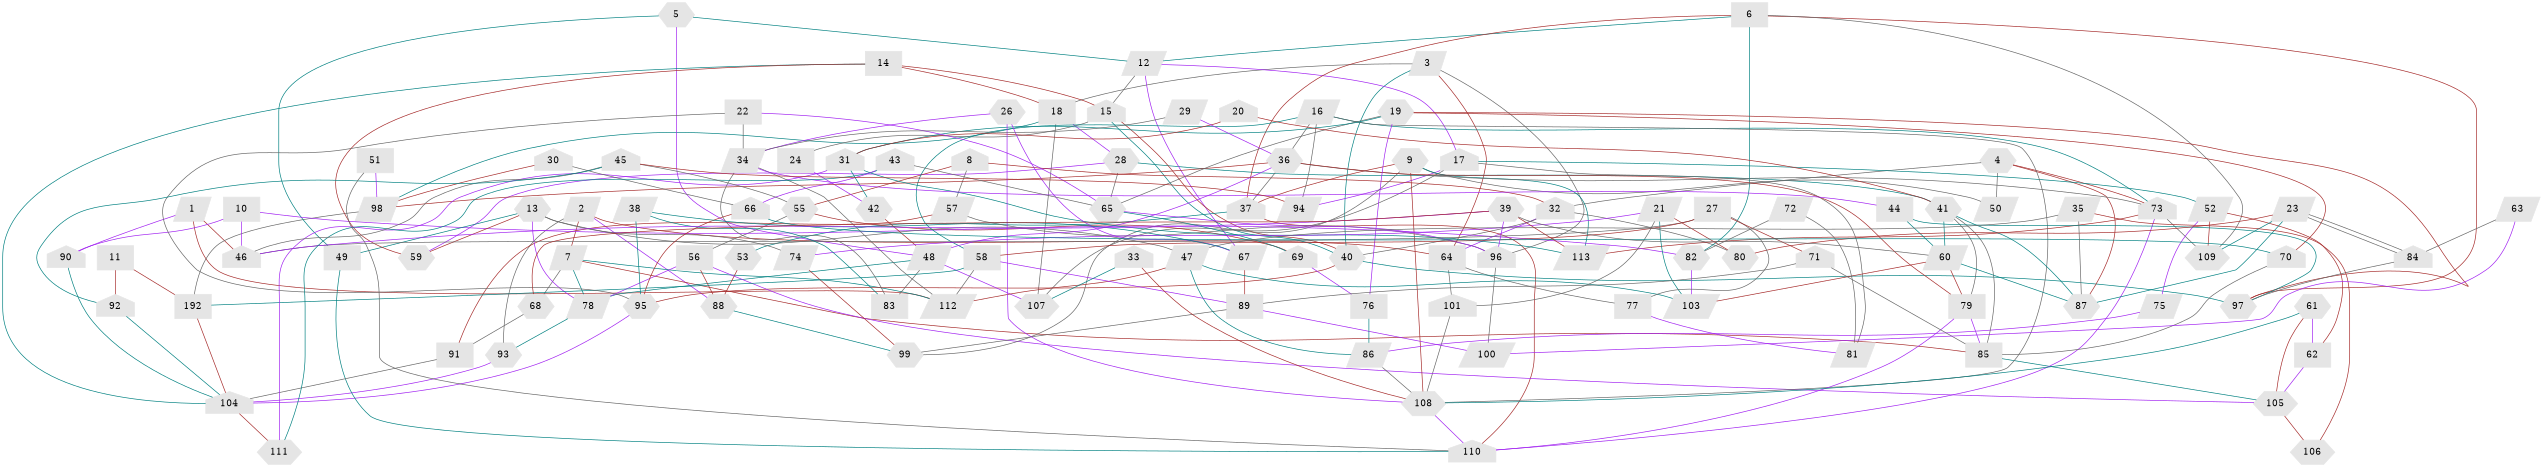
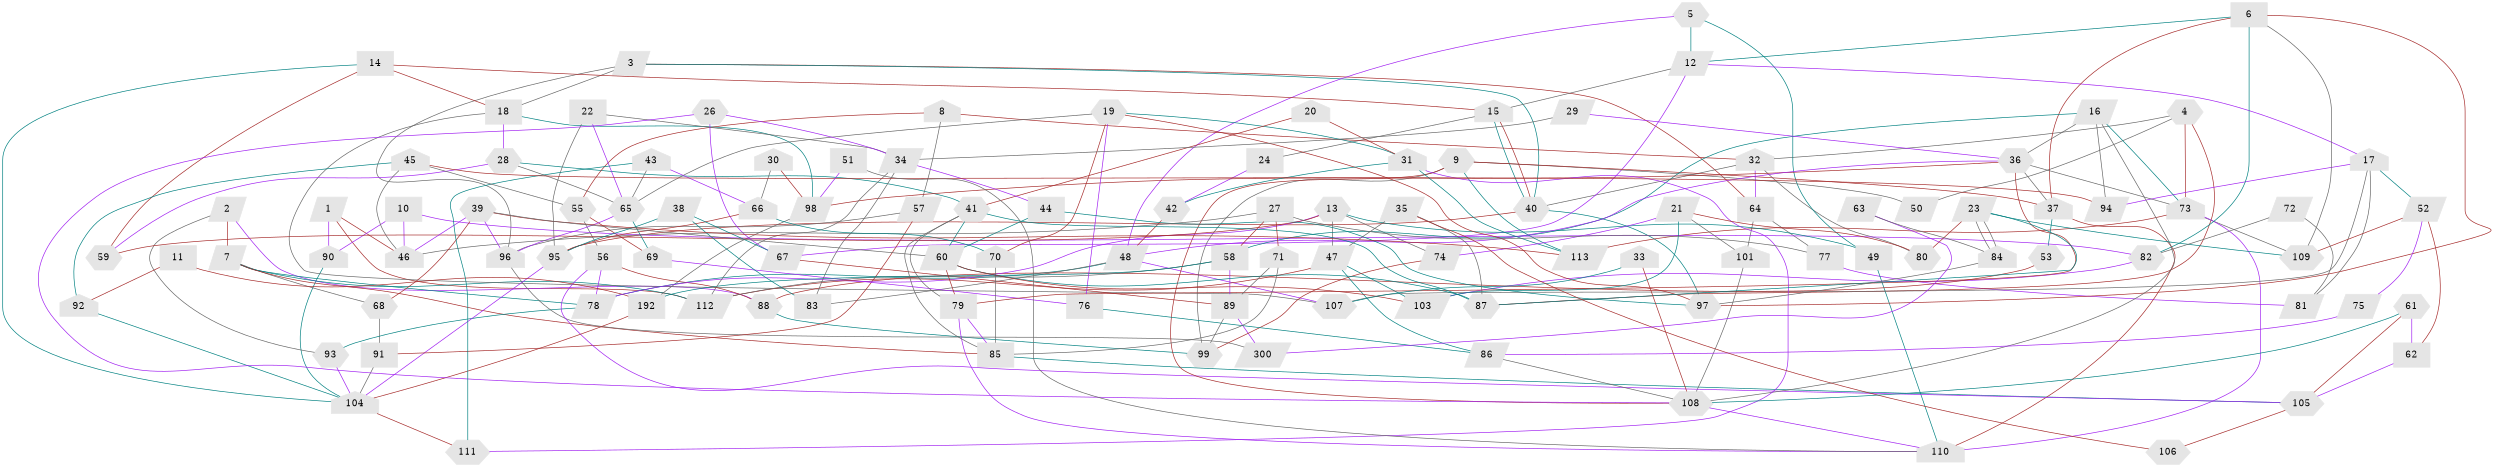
edge "2" -- "64": removed
node "100": label "100" -> "300"
